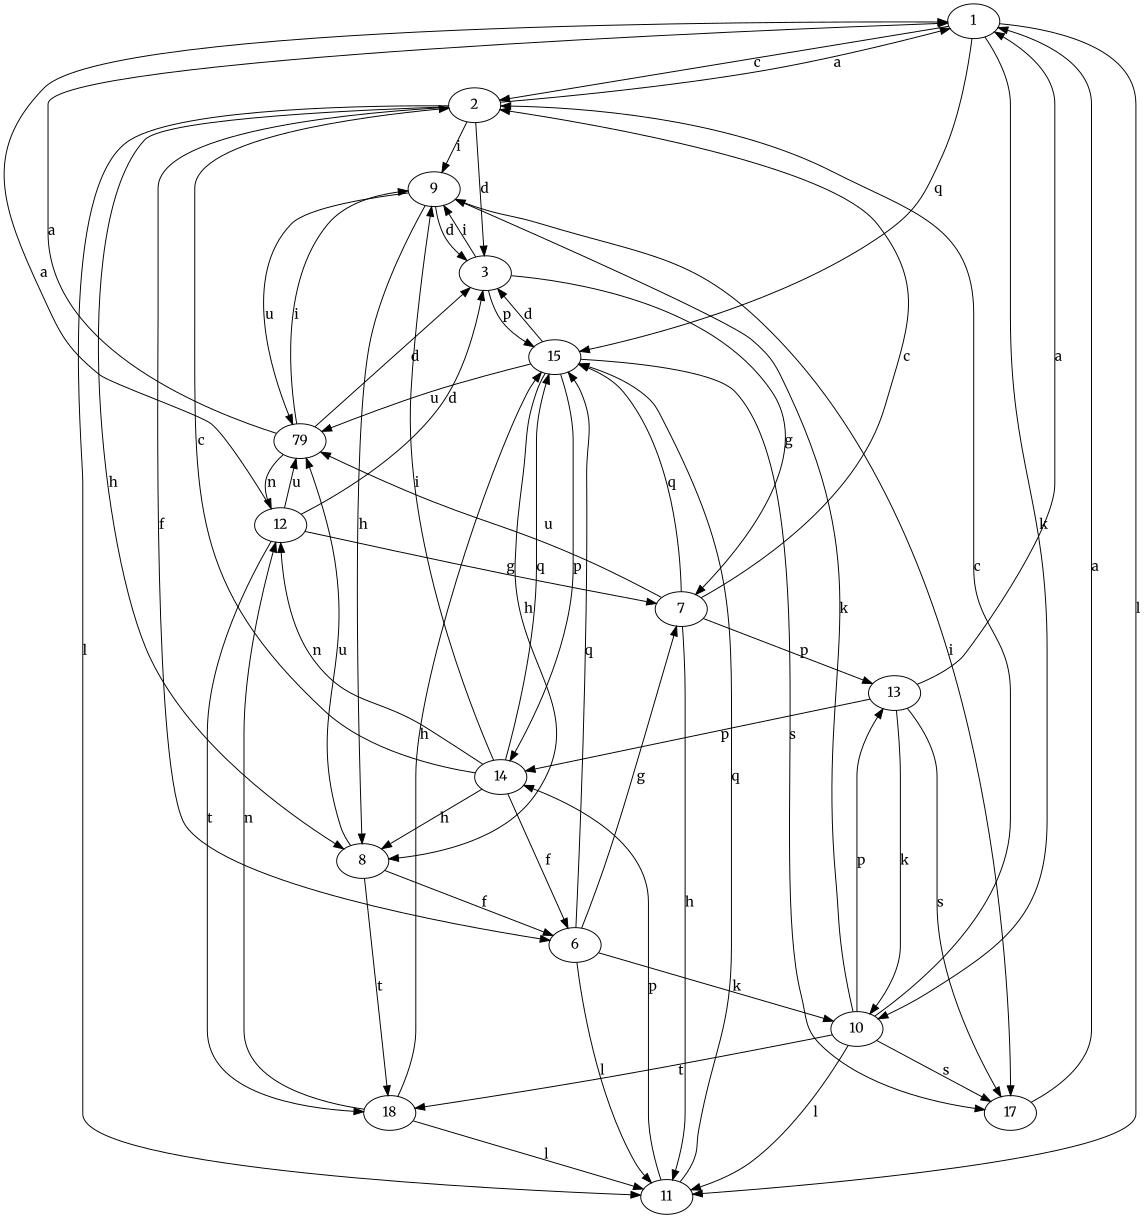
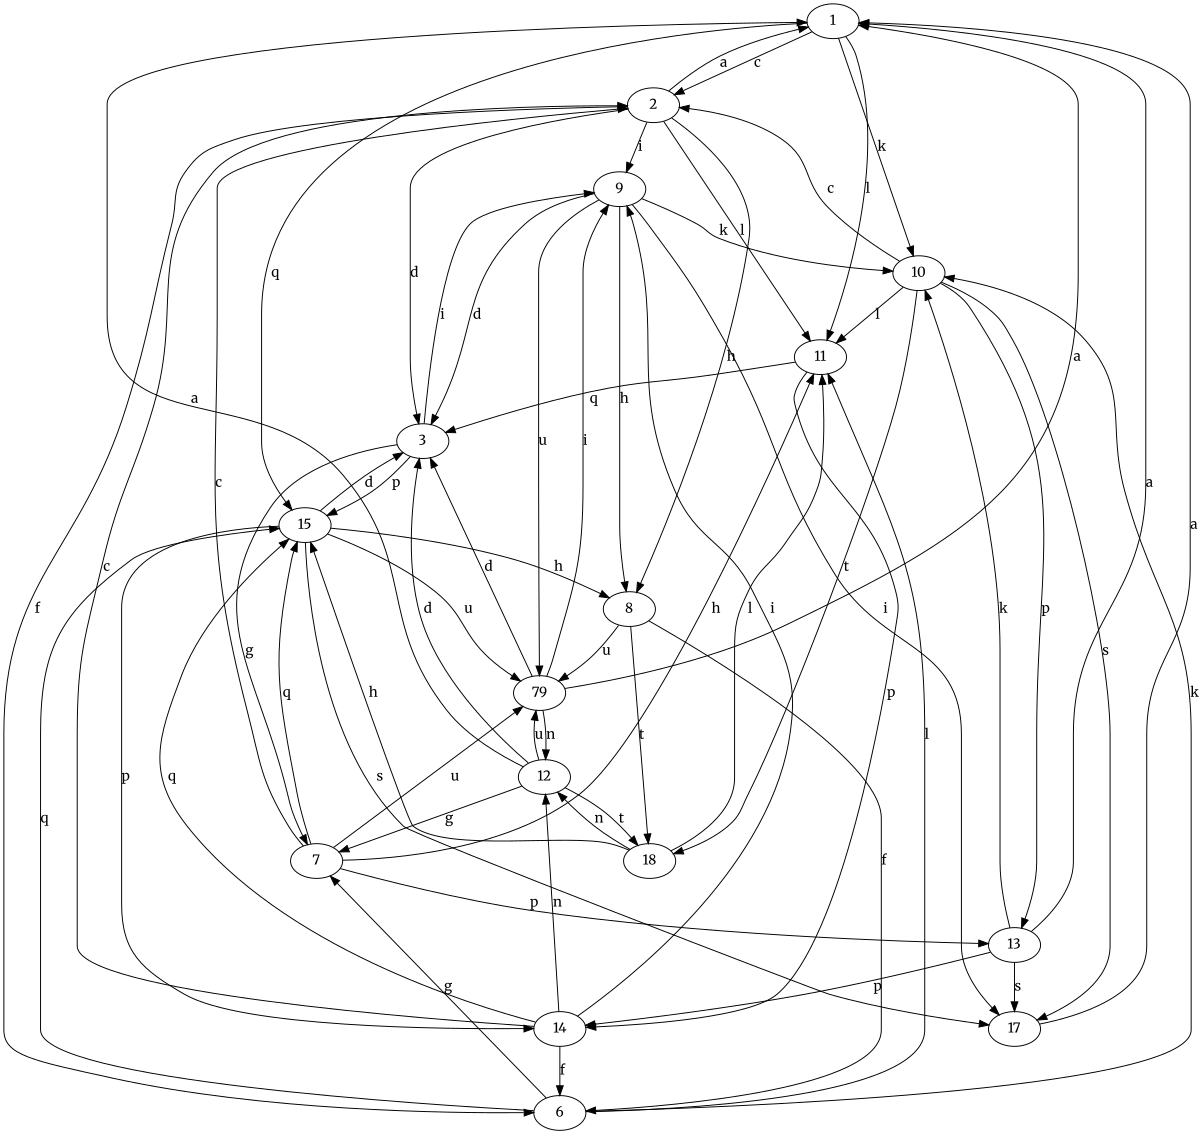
edge "10" -> "9": reversed
edge "11" -> "15": now "11" -> "3"
edge "14" -> "8": removed, label "h"
